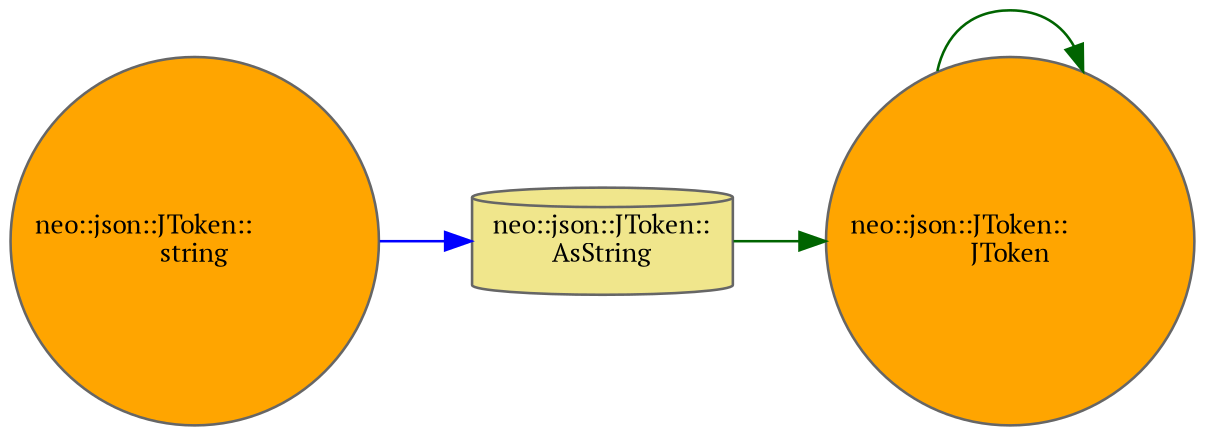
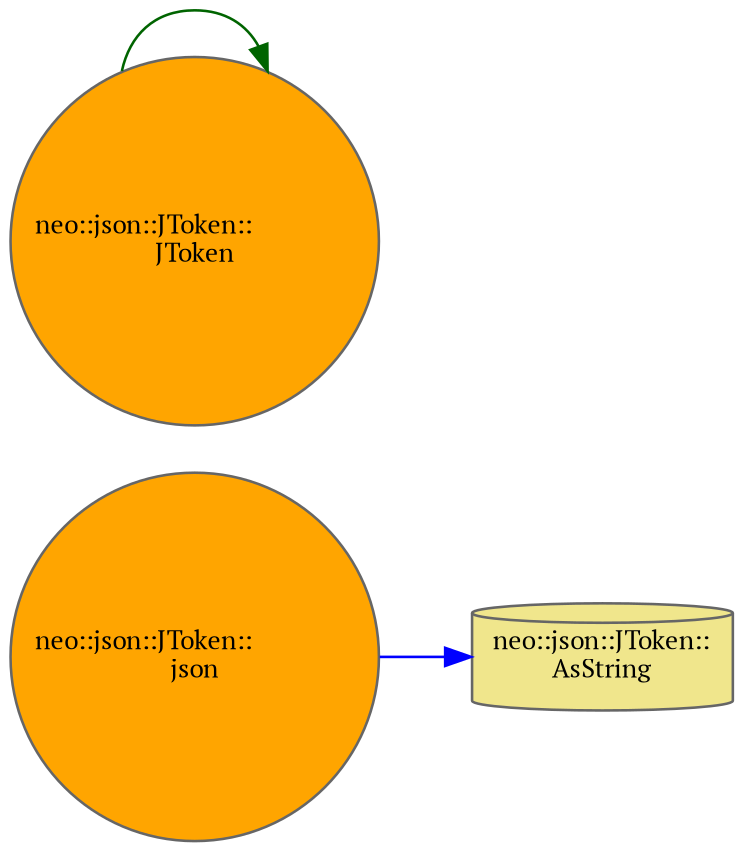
node "neo::json::JToken:: string": label "neo::json::JToken:: string" -> "neo::json::JToken:: json"
edge "neo::json::JToken:: AsString" -> "neo::json::JToken:: JToken": removed
